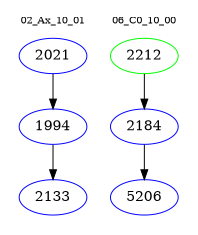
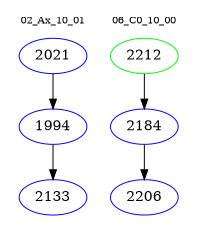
node "5206": label "5206" -> "2206"
